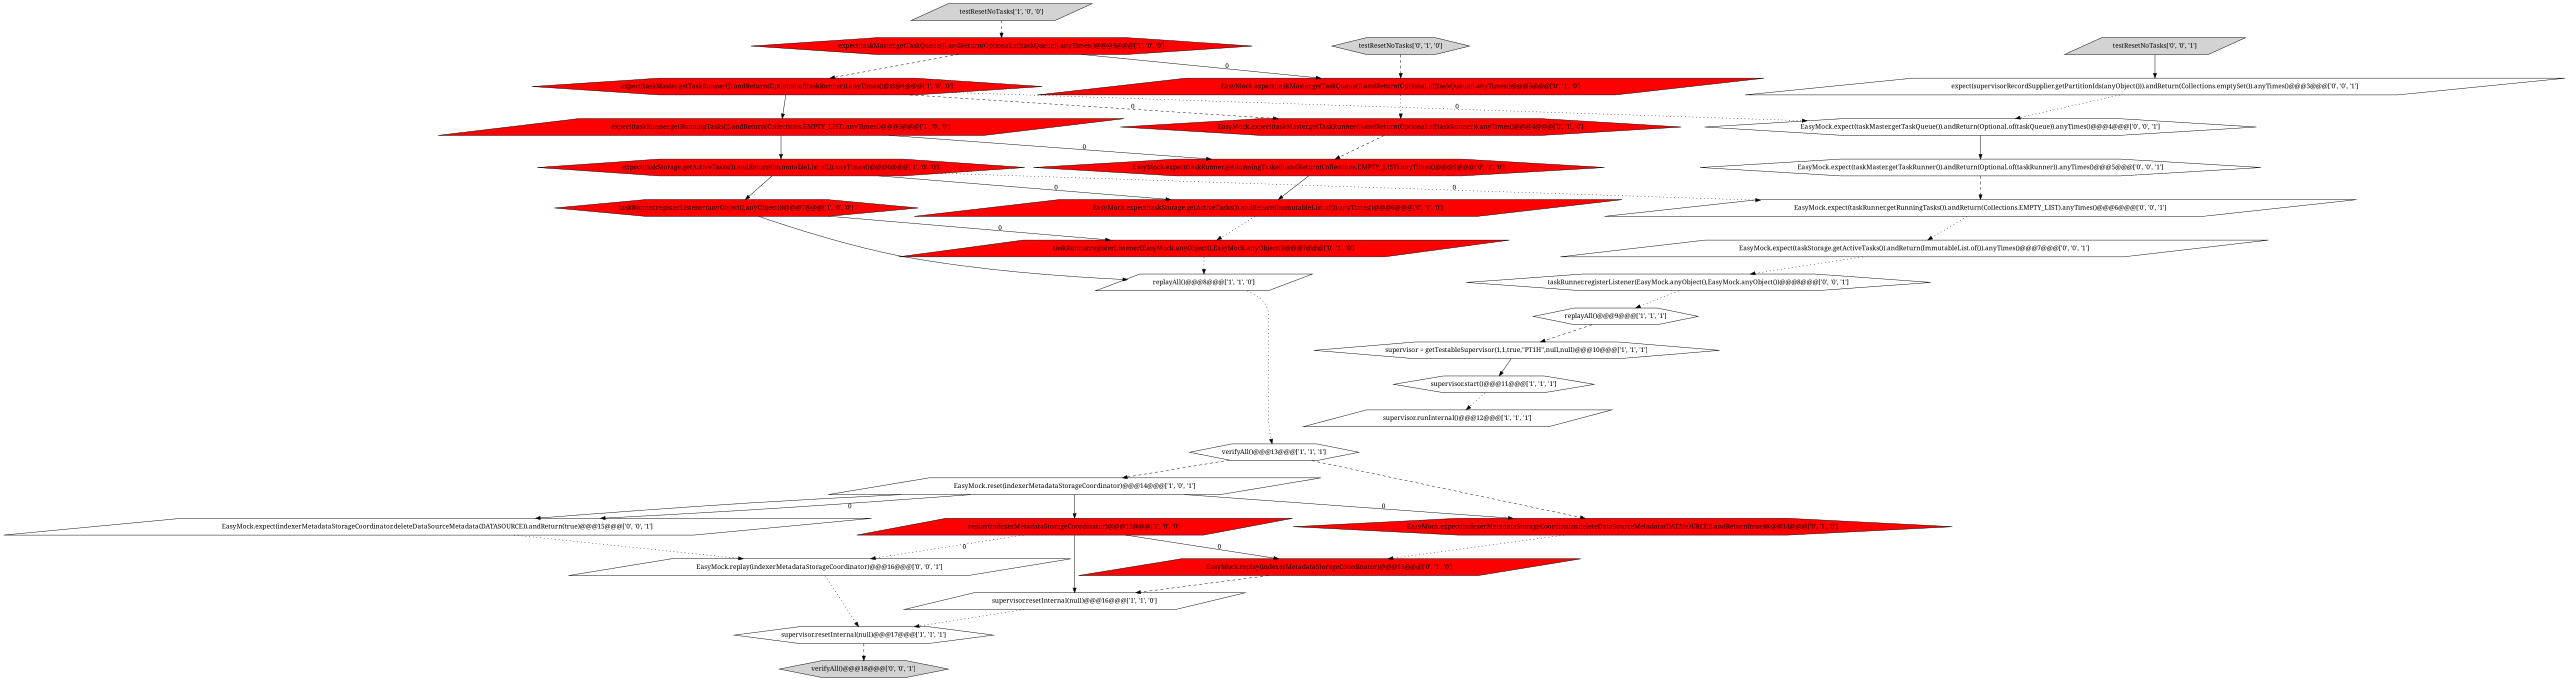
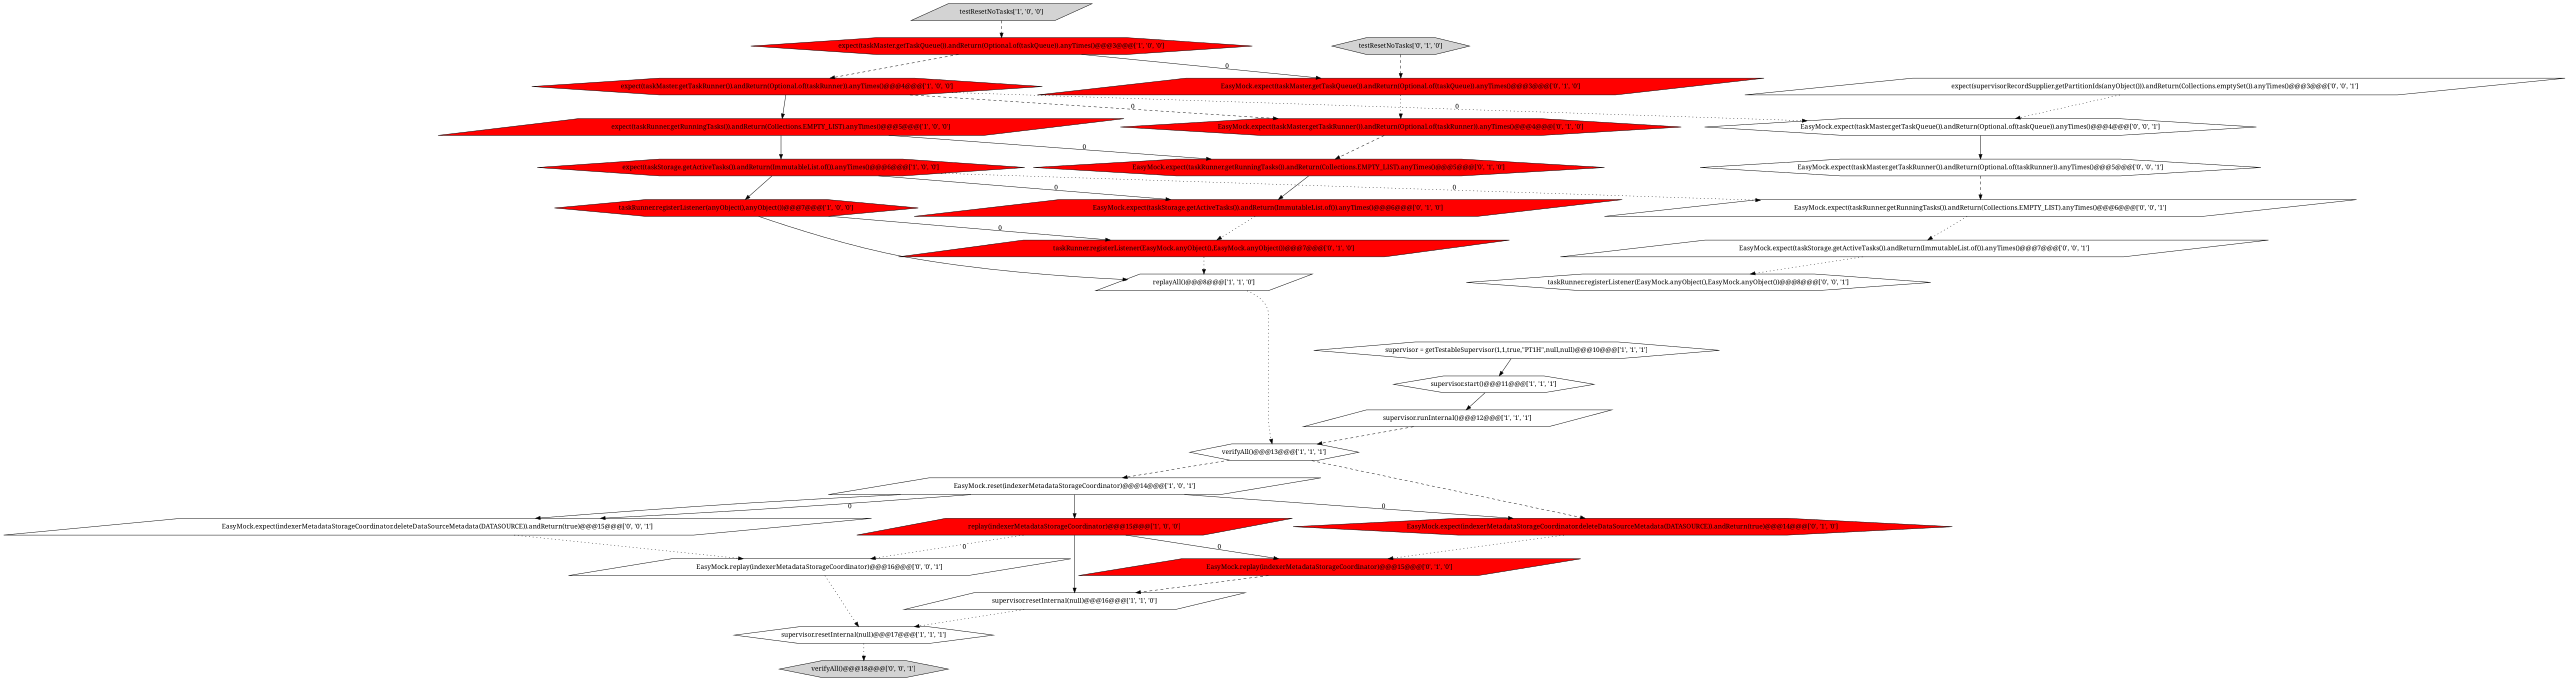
node "testResetNoTasks['0', '0', '1']": removed
node "replayAll()@@@9@@@['1', '1', '1']": removed
edge "supervisor.start()@@@11@@@['1', '1', '1']" -> "supervisor.runInternal()@@@12@@@['1', '1', '1']": style dotted -> solid
edge "supervisor.runInternal()@@@12@@@['1', '1', '1']" -> "verifyAll()@@@13@@@['1', '1', '1']": added
edge "supervisor.resetInternal(null)@@@17@@@['1', '1', '1']" -> "verifyAll()@@@18@@@['0', '0', '1']": style dashed -> dotted
